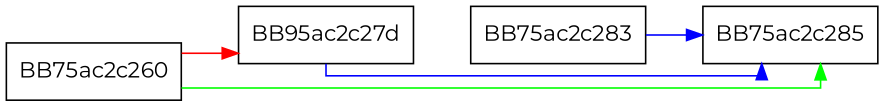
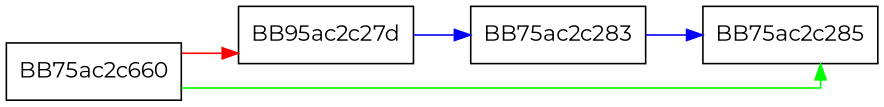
node "BB75ac2c260": label "BB75ac2c260" -> "BB75ac2c660"
edge "BB95ac2c27d" -> "BB75ac2c285": now "BB95ac2c27d" -> "BB75ac2c283"
